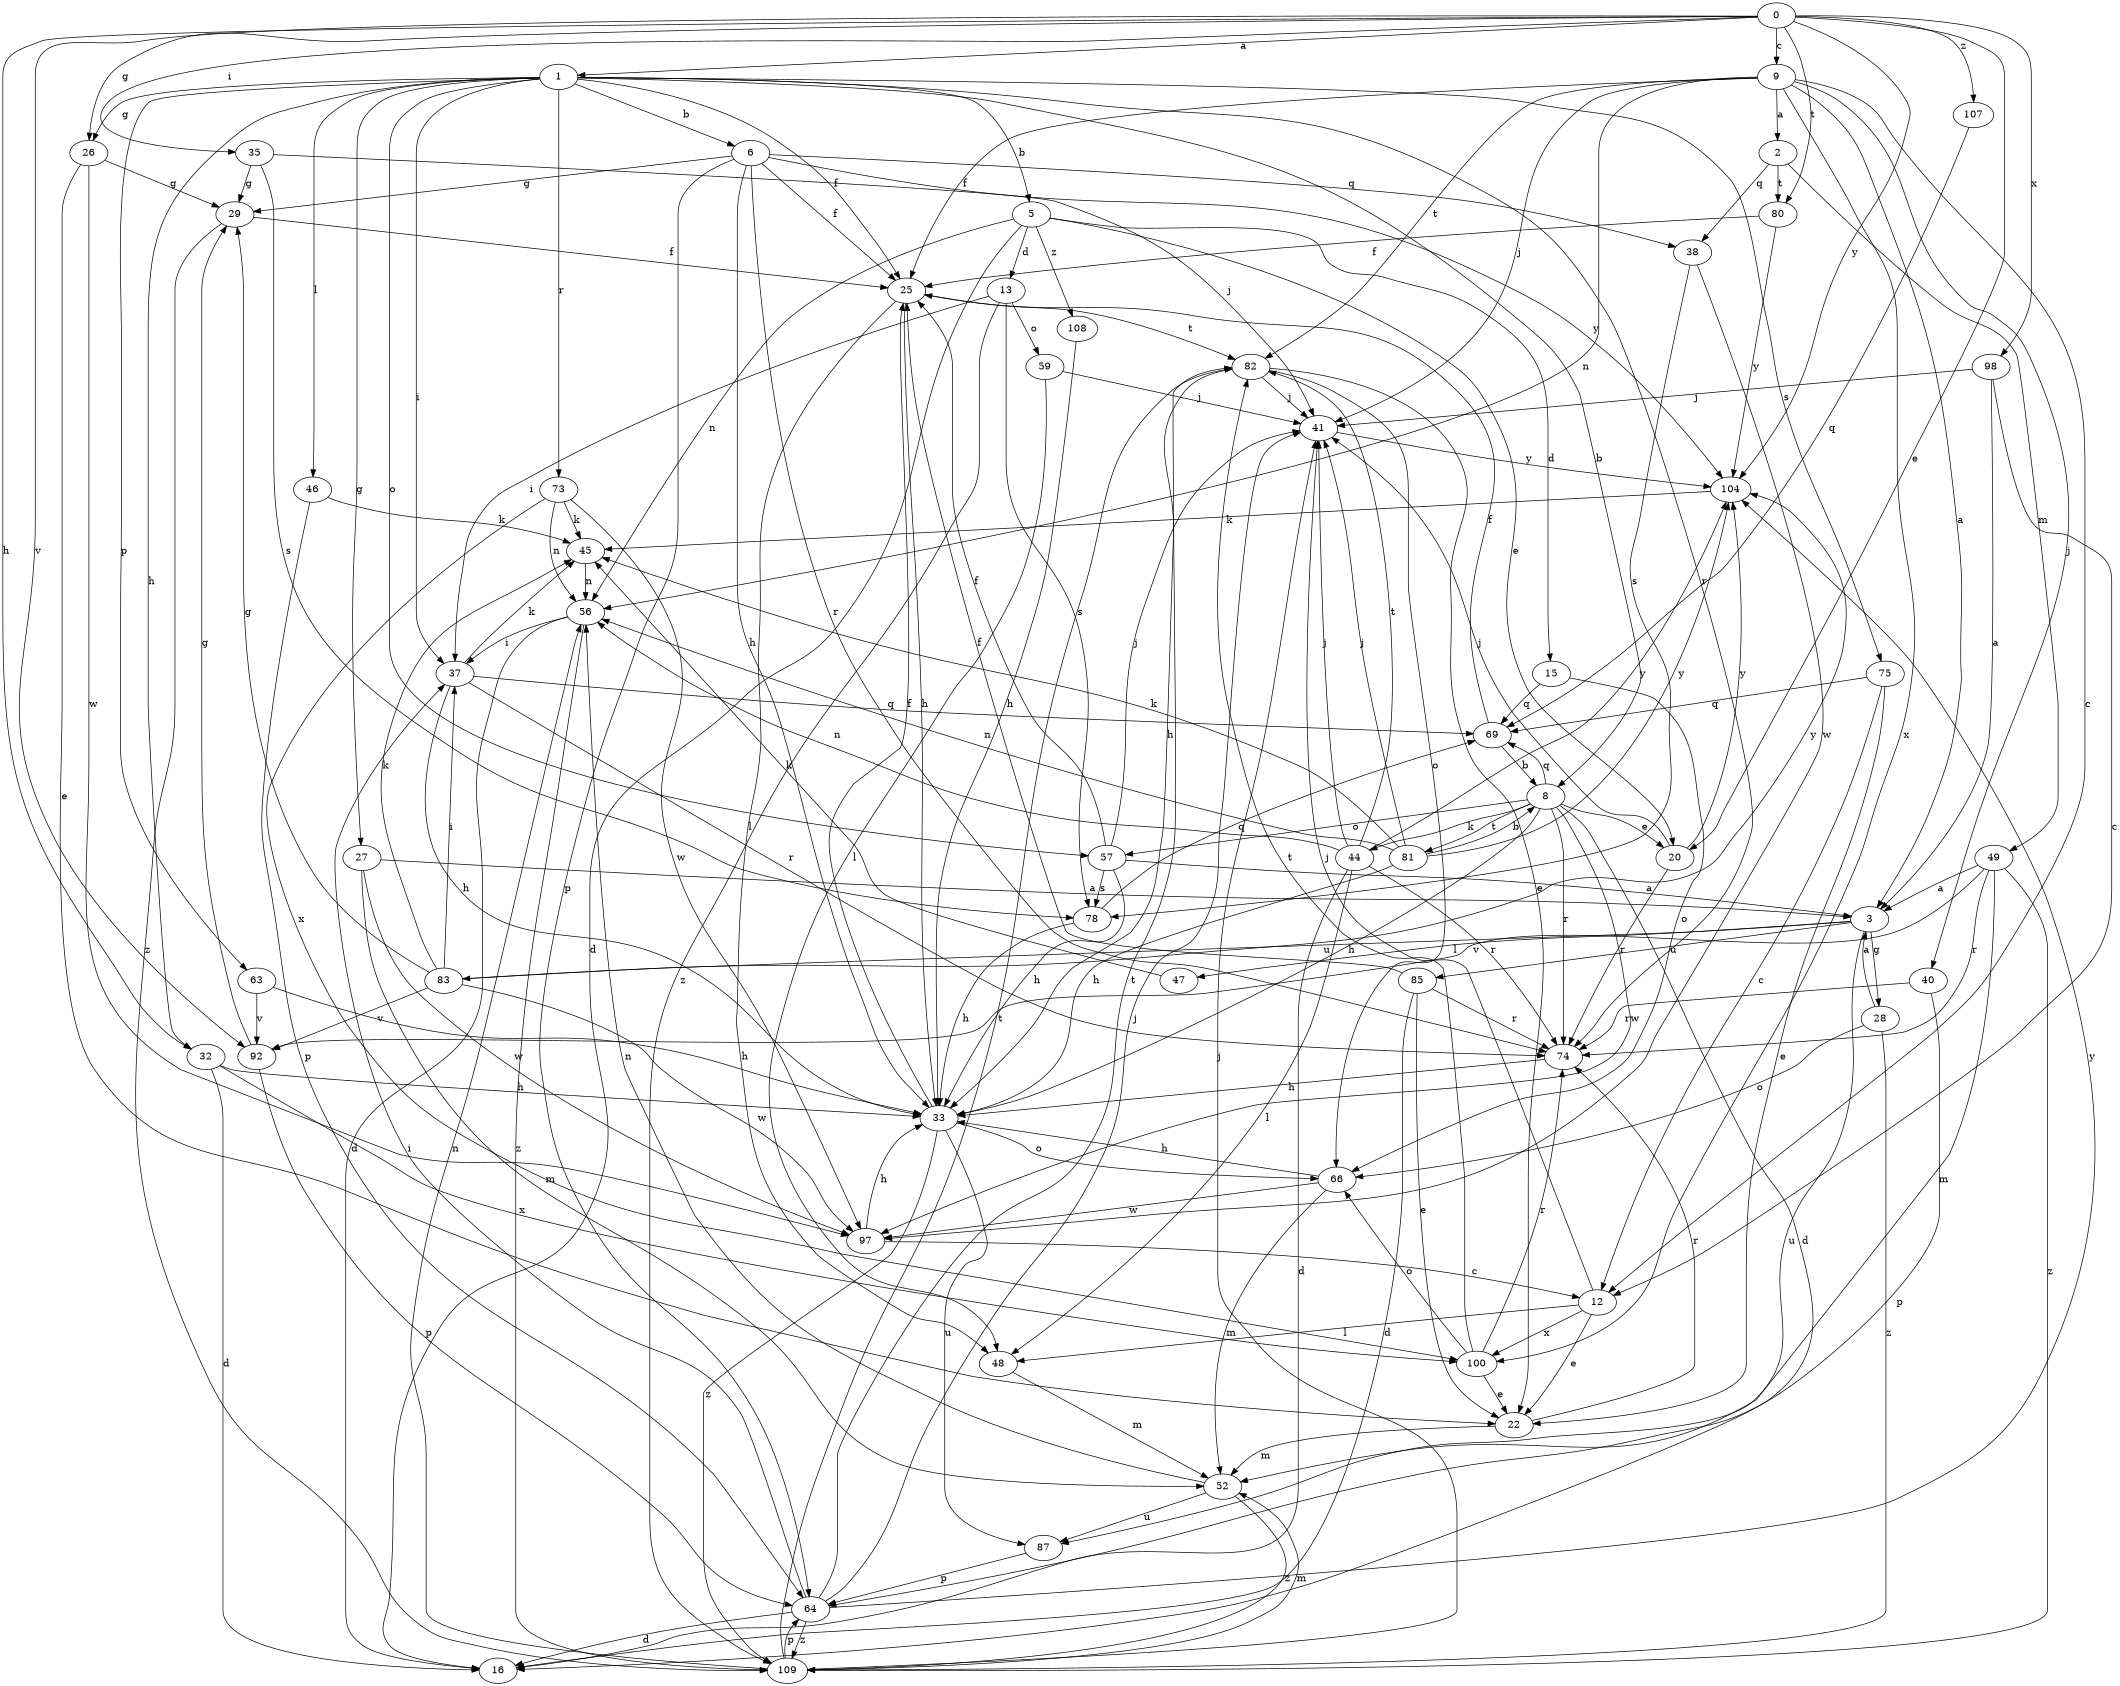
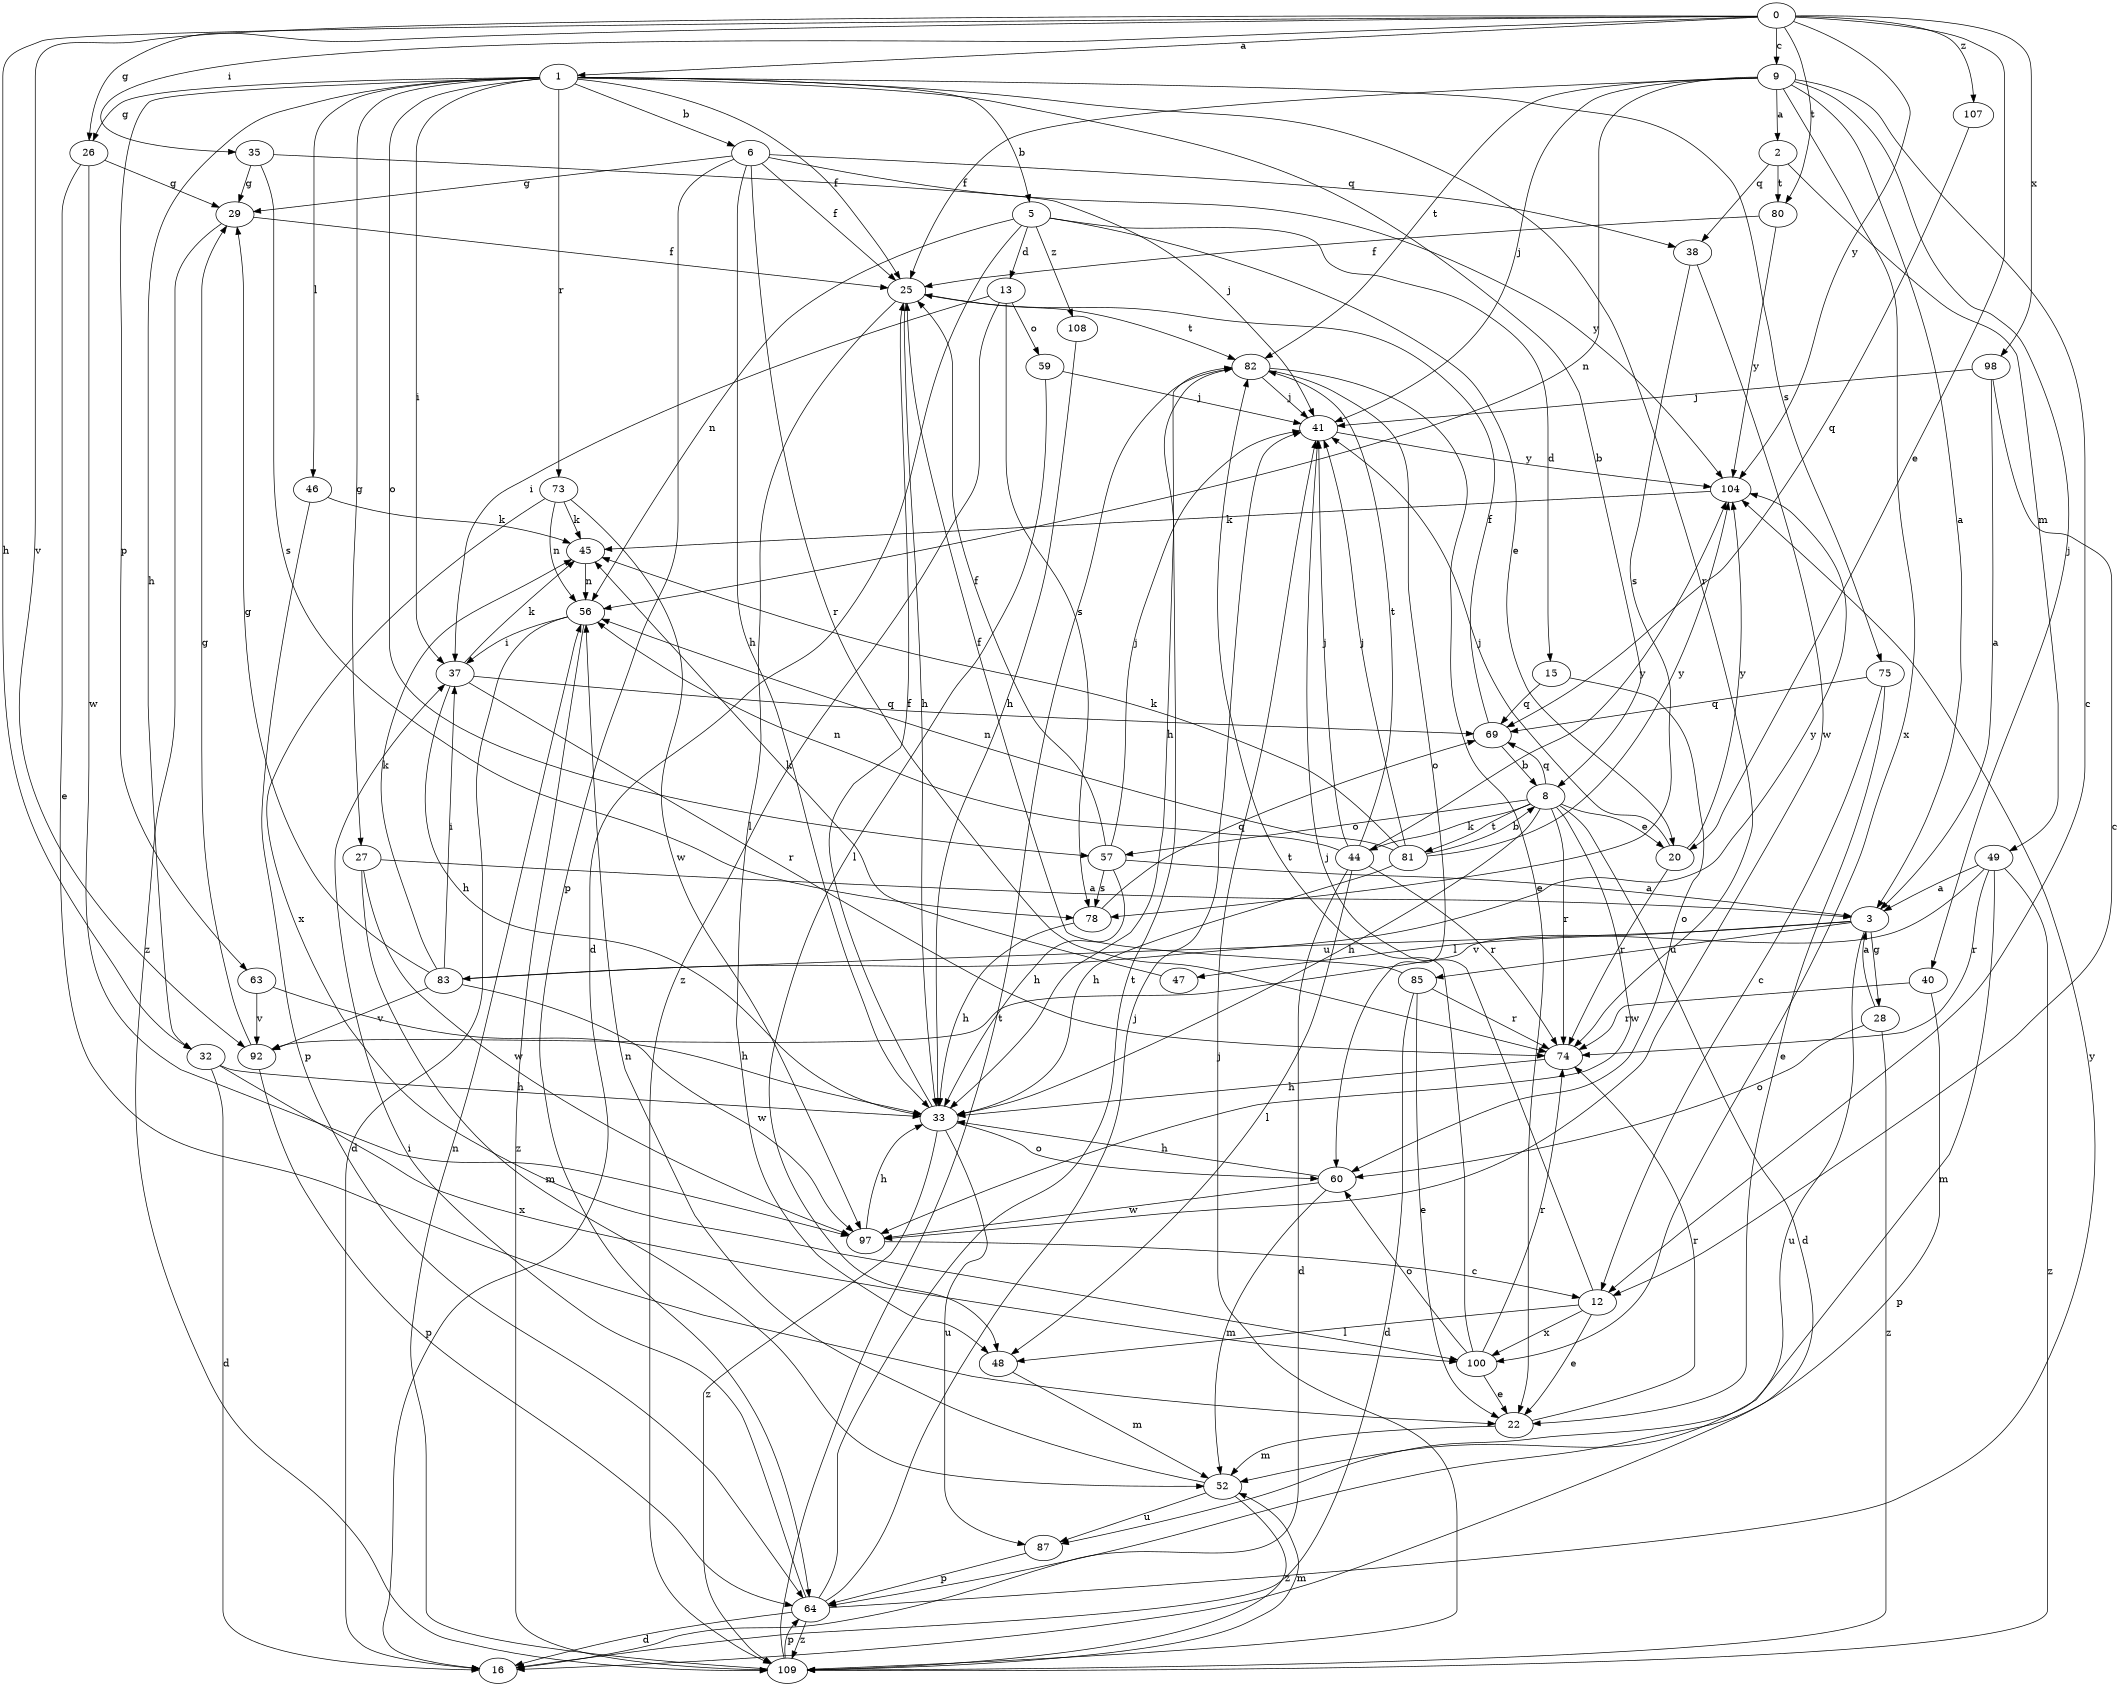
node "66": label "66" -> "60"
